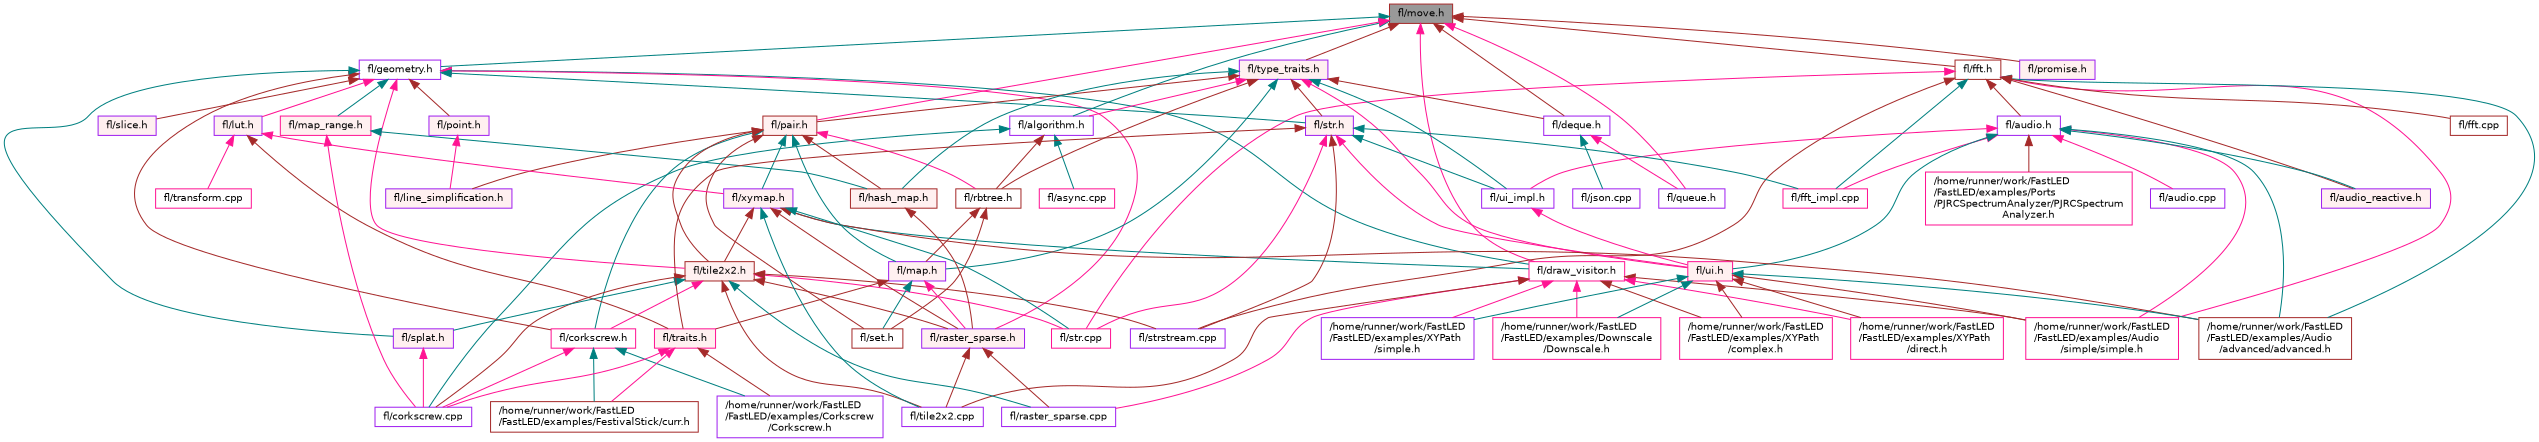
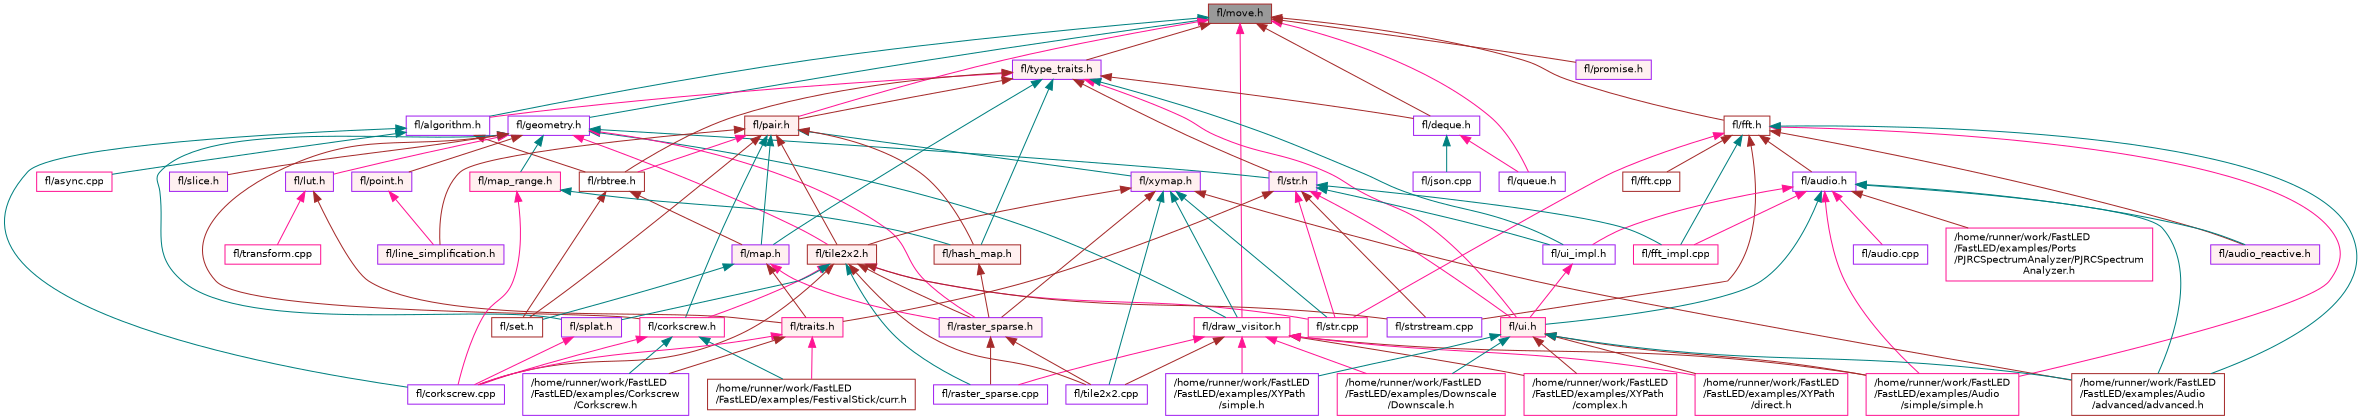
edge "fl/xymap.h" -> "fl/lut.h": removed
